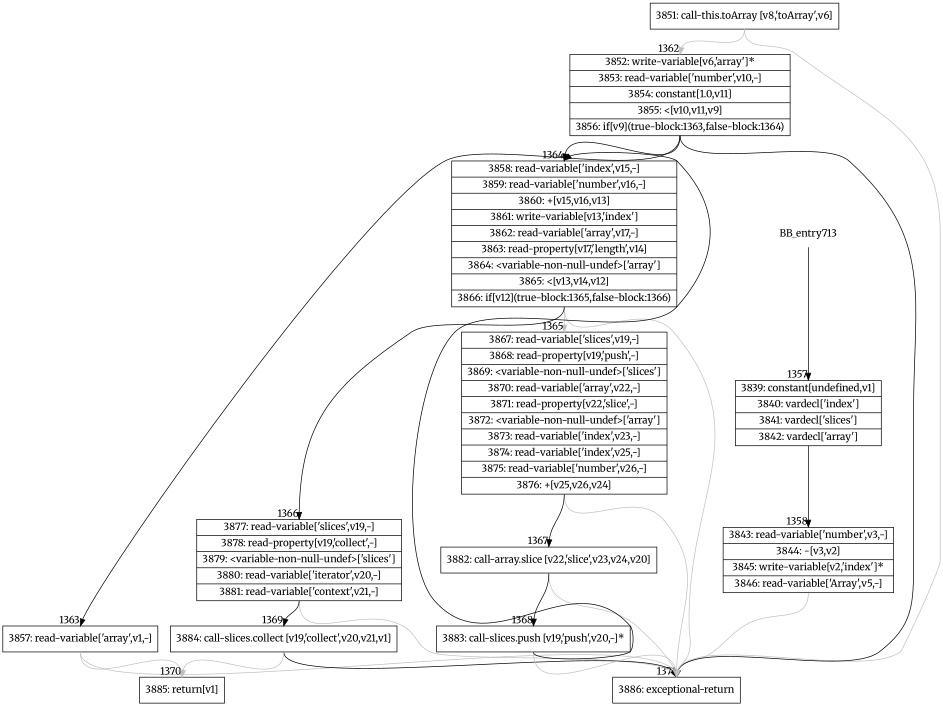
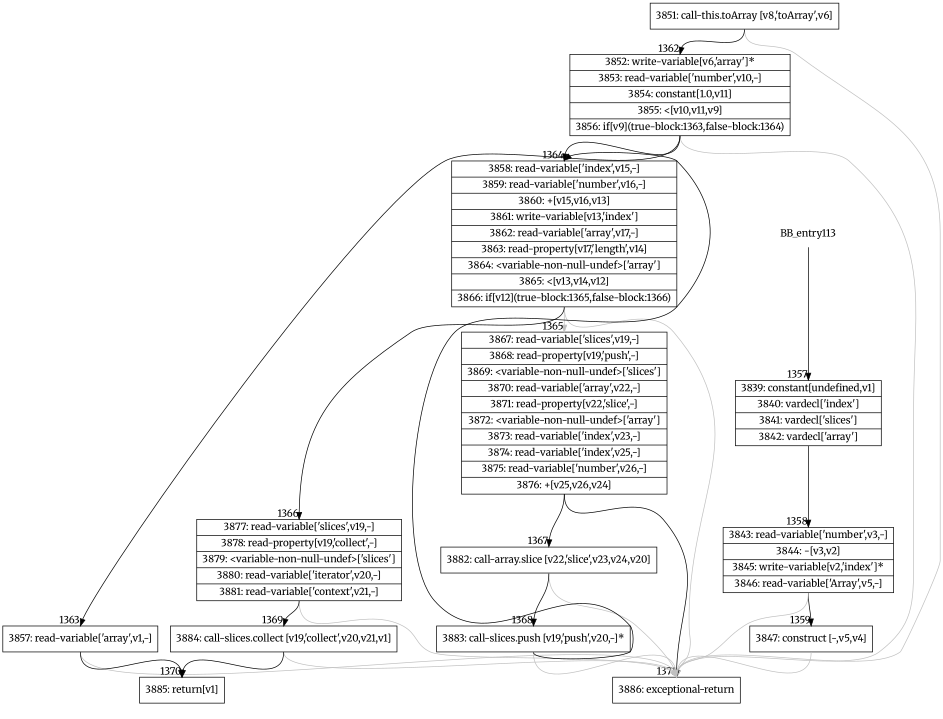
edge "3851: call-this.toArray [v8,'toArray',v6]" -> "3852: write-variable[v6,'array']*": color gray -> black
node "BB_entry713": label "BB_entry713" -> "BB_entry113"
edge "3852: write-variable[v6,'array']*" -> "3886: exceptional-return": color black -> gray
edge "3867: read-variable['slices',v19,-]" -> "3886: exceptional-return": color gray -> black
node "3847: construct [-,v5,v4]": added
edge "3857: read-variable['array',v1,-]" -> "3885: return[v1]": color gray -> black
edge "3884: call-slices.collect [v19,'collect',v20,v21,v1]" -> "3885: return[v1]": color gray -> black
edge "3884: call-slices.collect [v19,'collect',v20,v21,v1]" -> "3886: exceptional-return": color black -> gray
